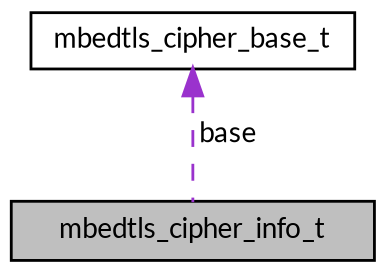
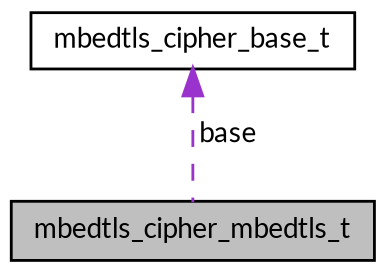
node "mbedtls_cipher_info_t": label "mbedtls_cipher_info_t" -> "mbedtls_cipher_mbedtls_t"
